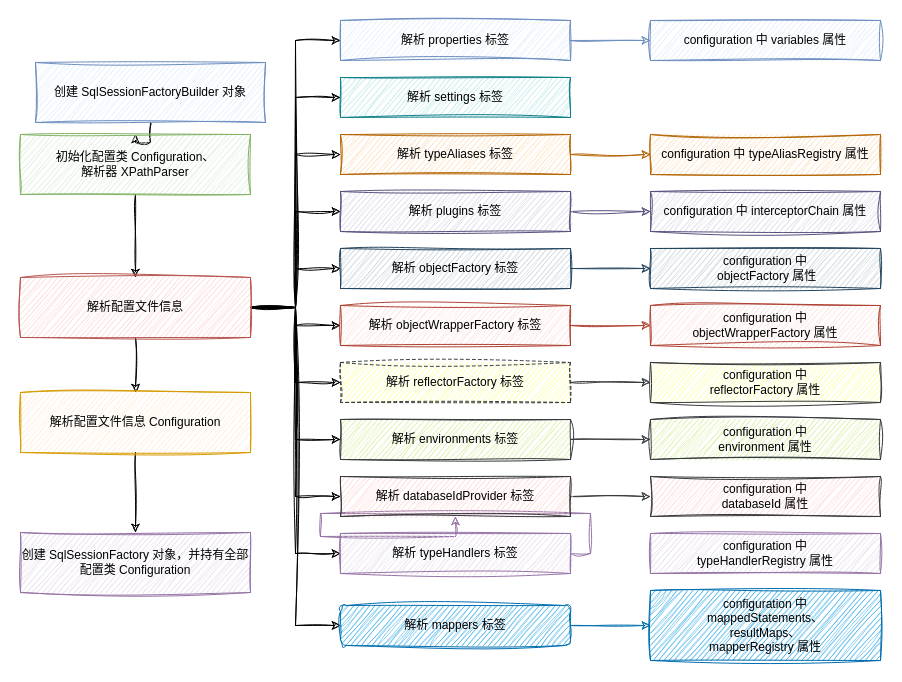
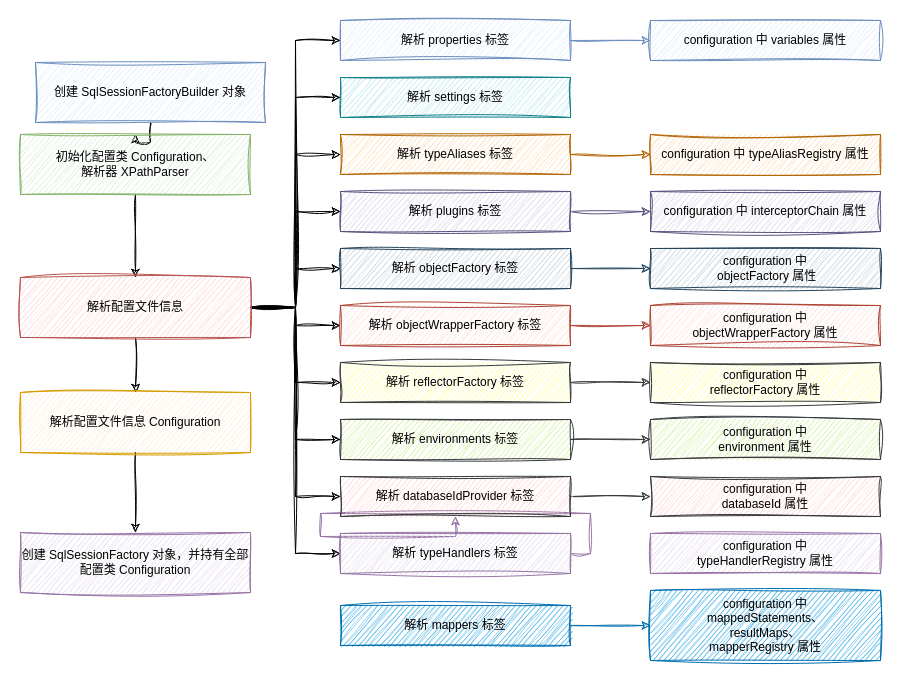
node "解析 reflectorFactory 标签": style dashed -> solid
edge "解析配置文件信息" -> "解析 mappers 标签": removed
node "解析 mappers 标签": shape rounded rectangle -> rectangle
